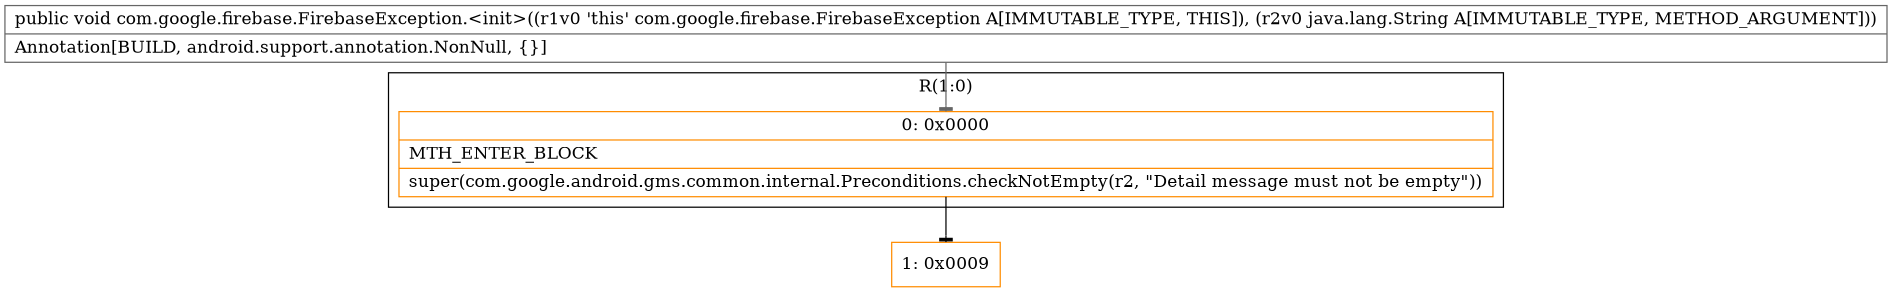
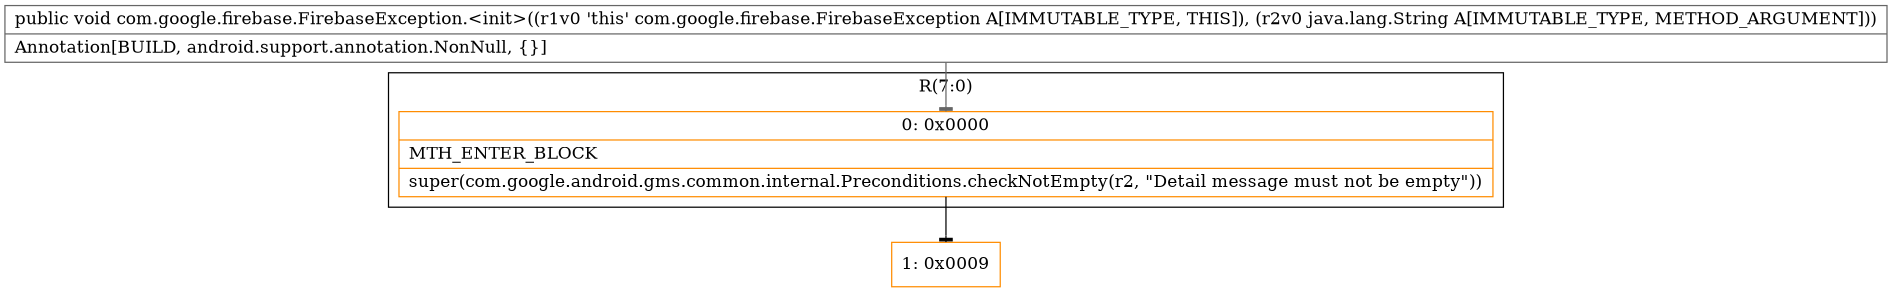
cluster "R(1:0)": label "R(1:0)" -> "R(7:0)"
